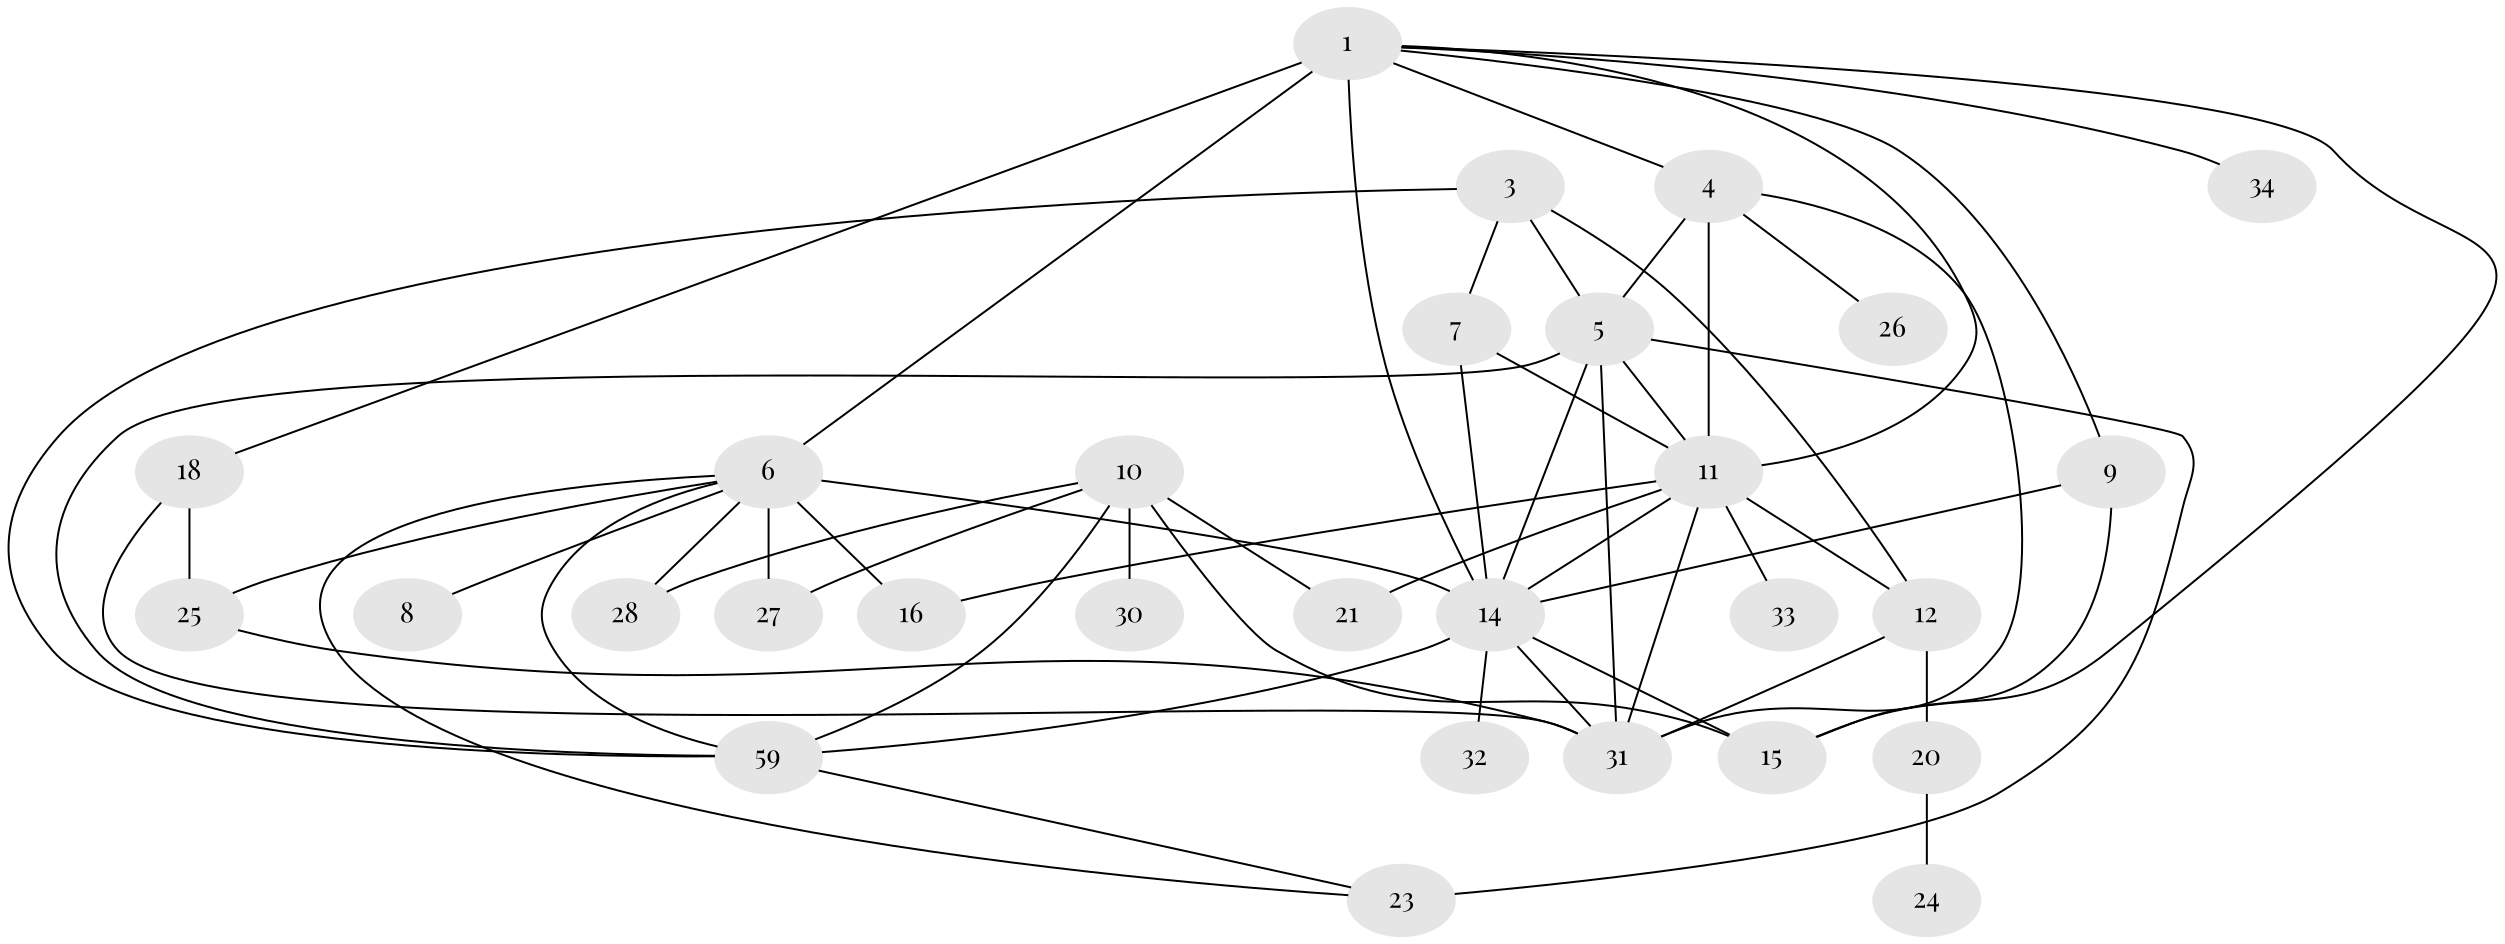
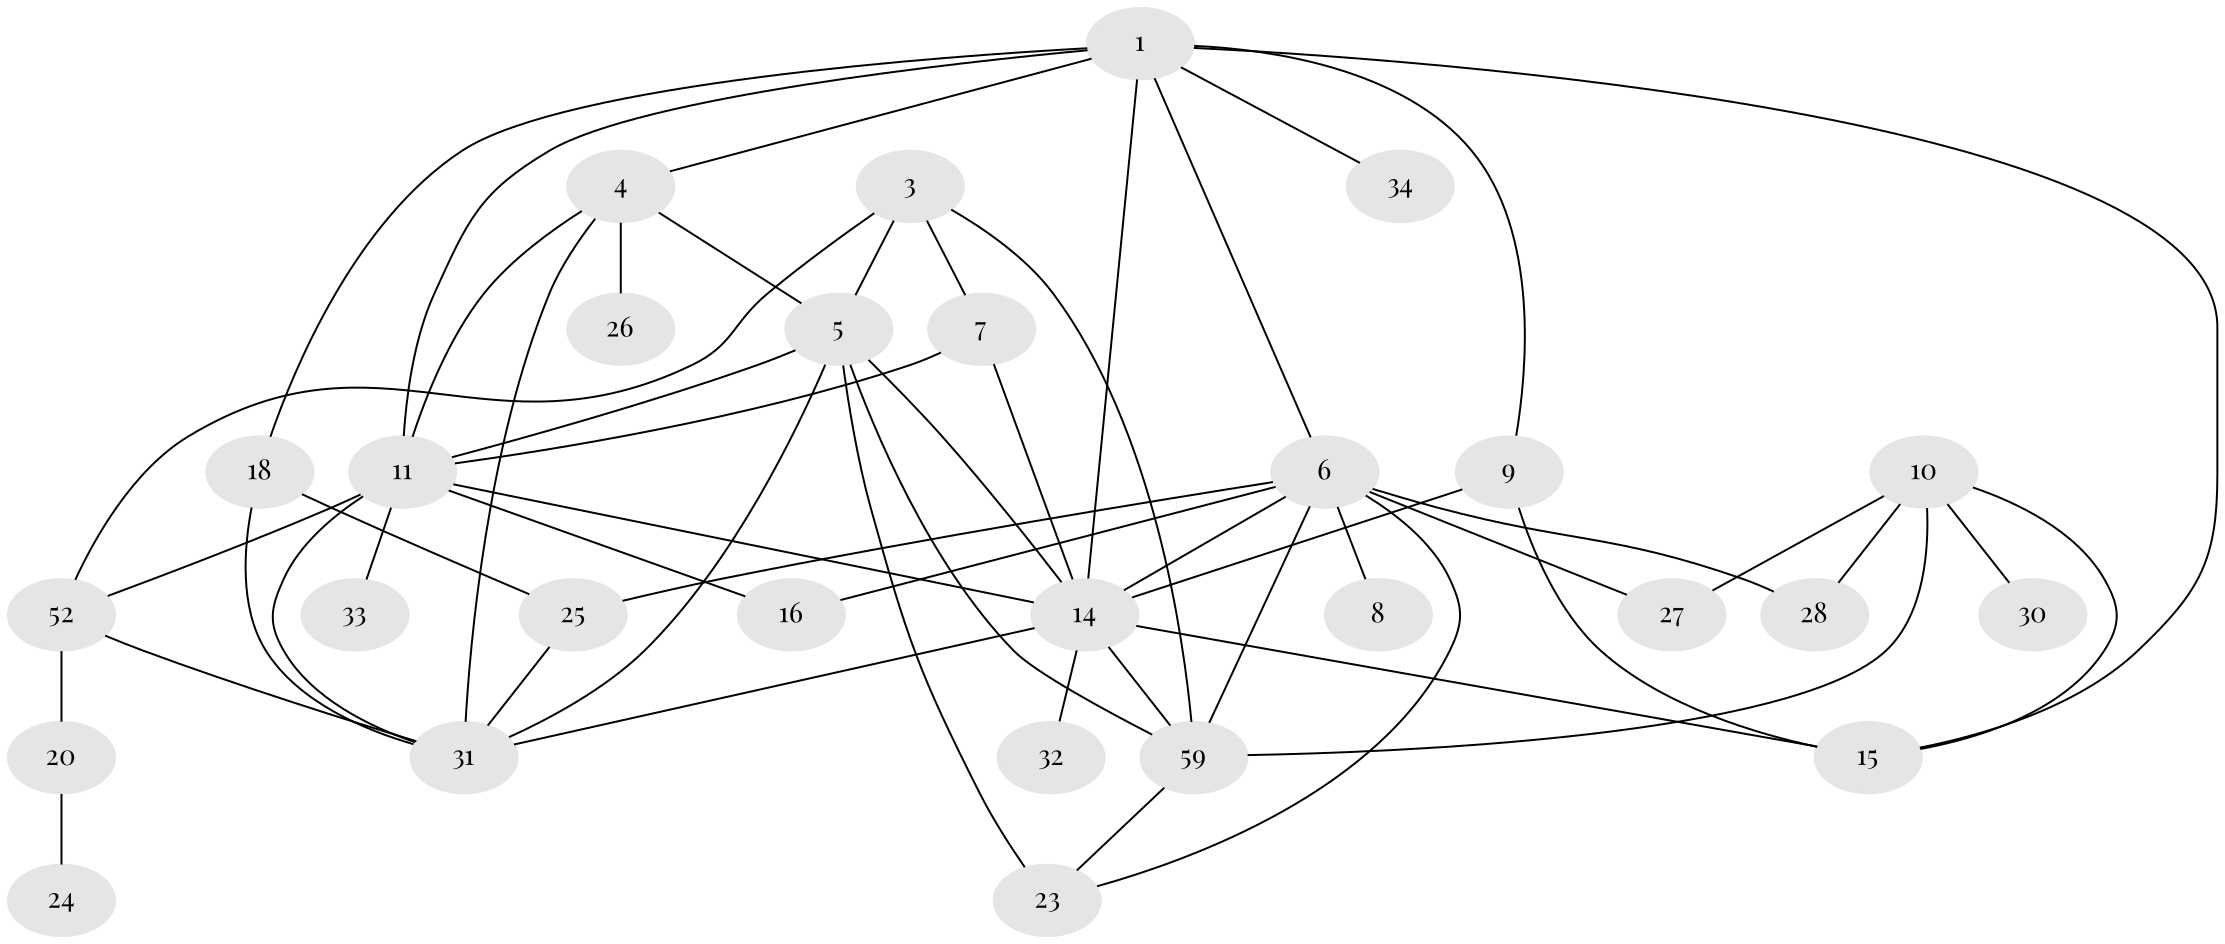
node "21": removed
node "12": label "12" -> "52"
